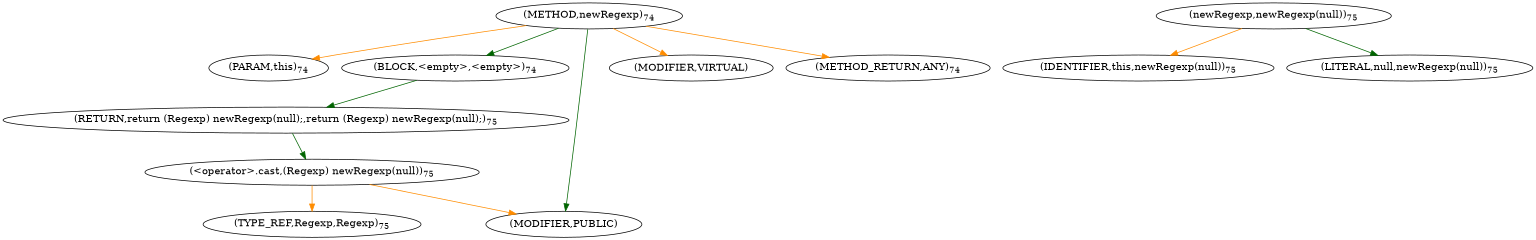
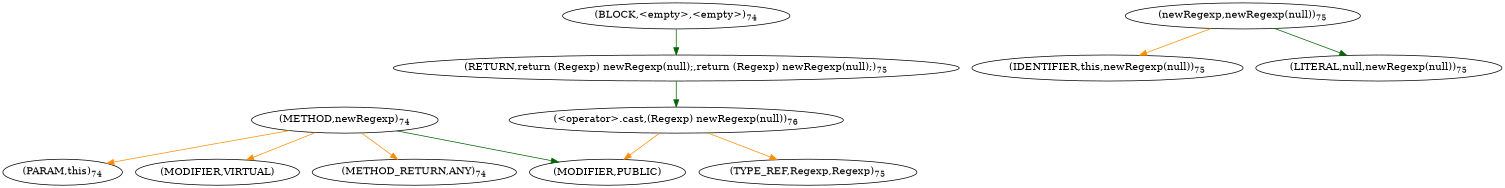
edge "(METHOD,newRegexp)" -> "(BLOCK,<empty>,<empty>)": removed
node "(<operator>.cast,(Regexp) newRegexp(null))": text "75" -> "76"
